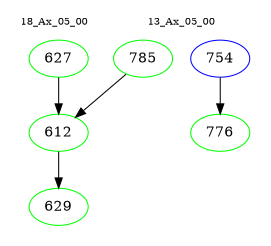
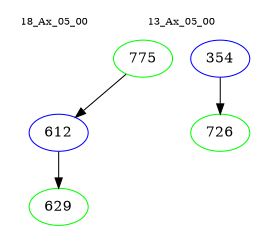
node "627": removed
node "785": label "785" -> "775"
node "754": label "754" -> "354"
node "612": color green -> blue
node "776": label "776" -> "726"
